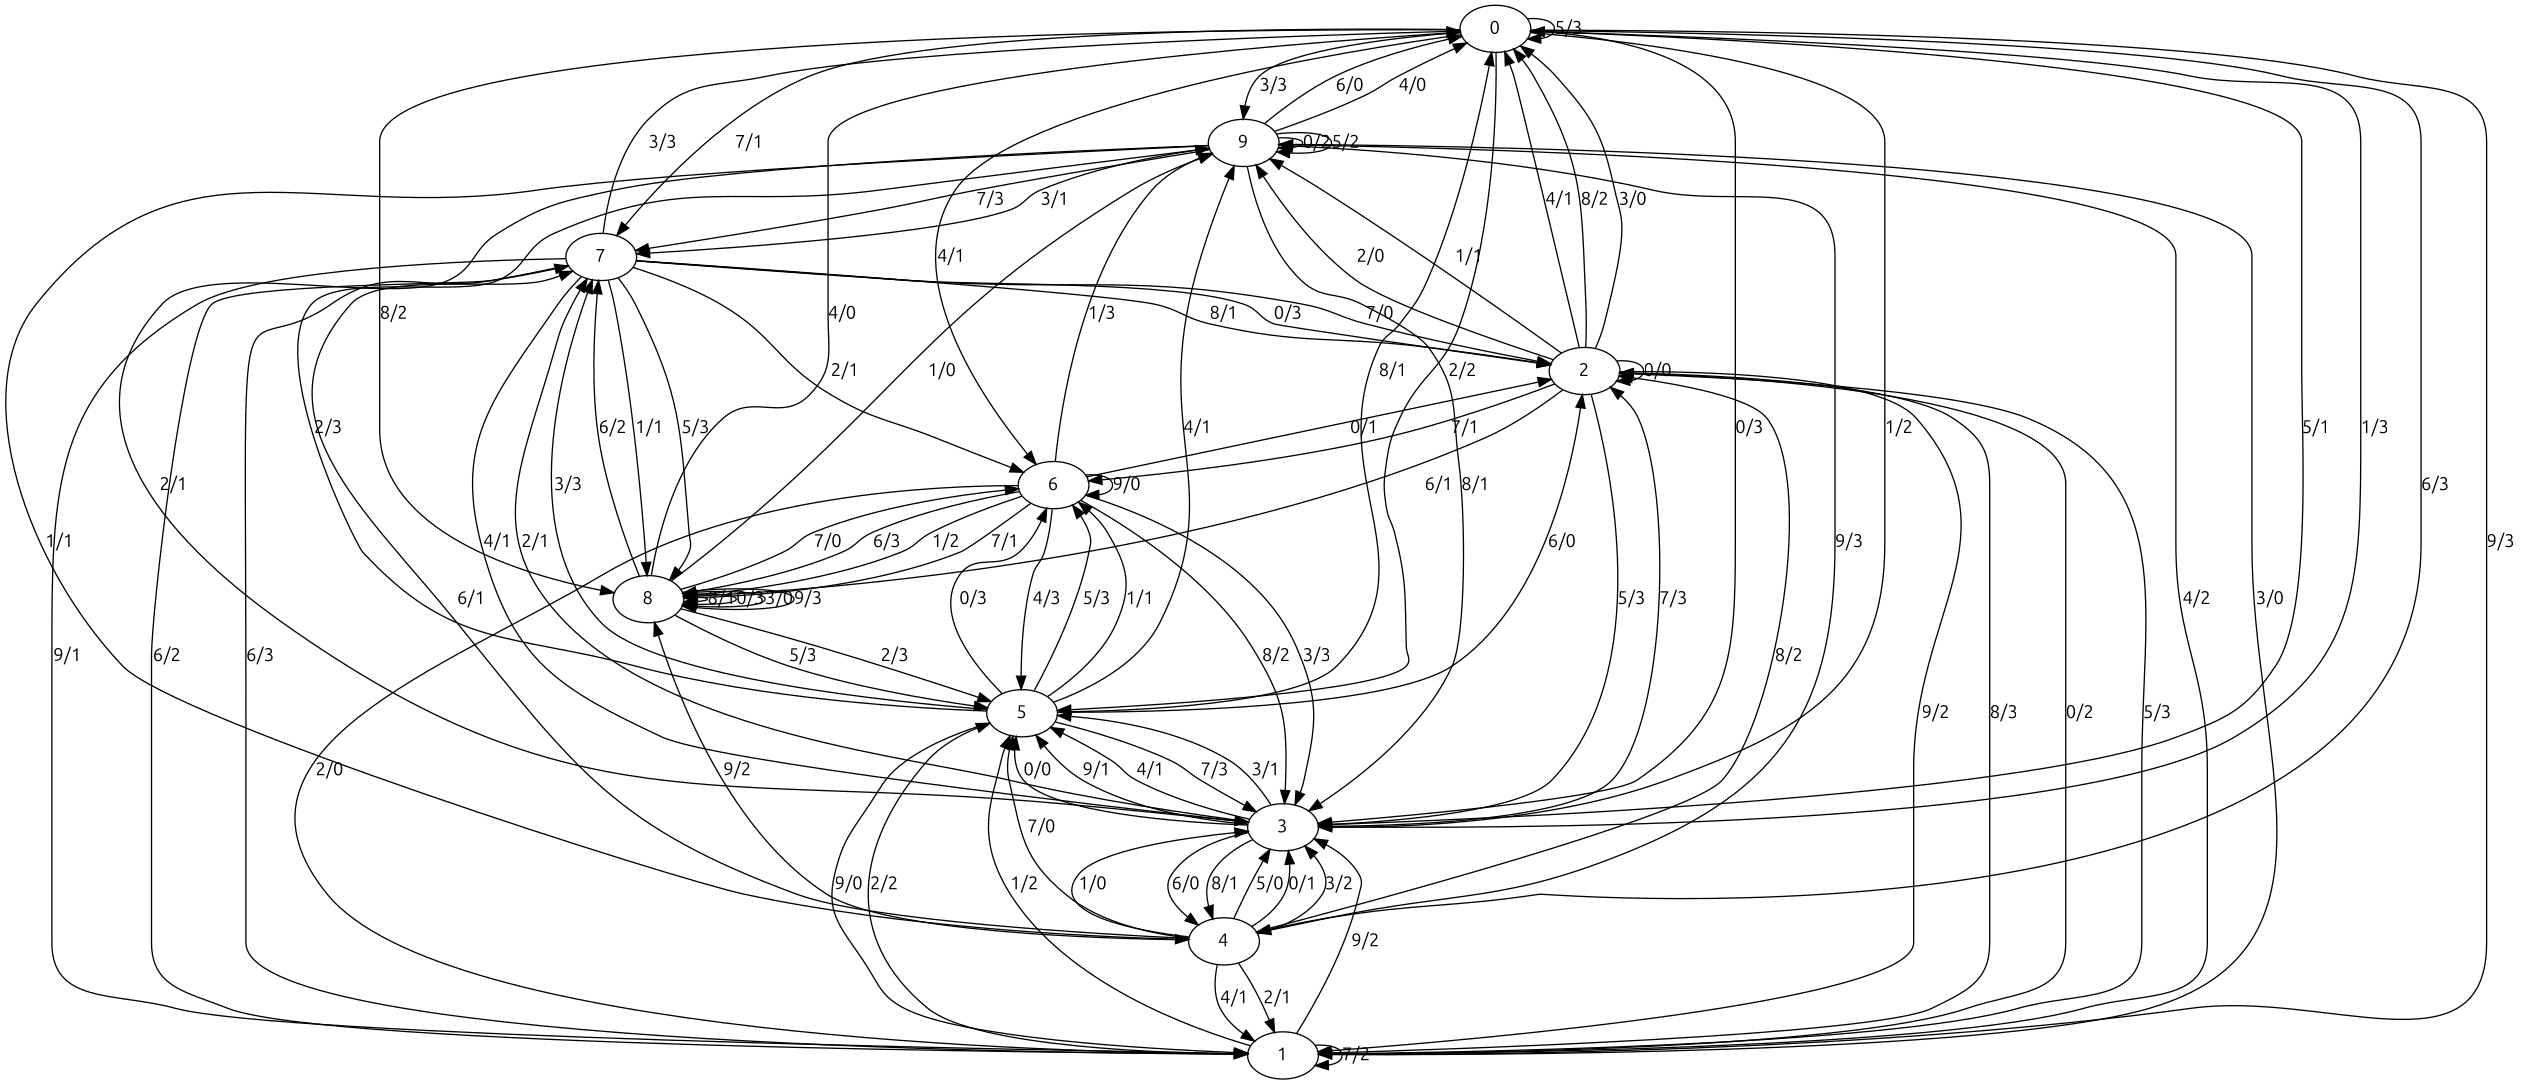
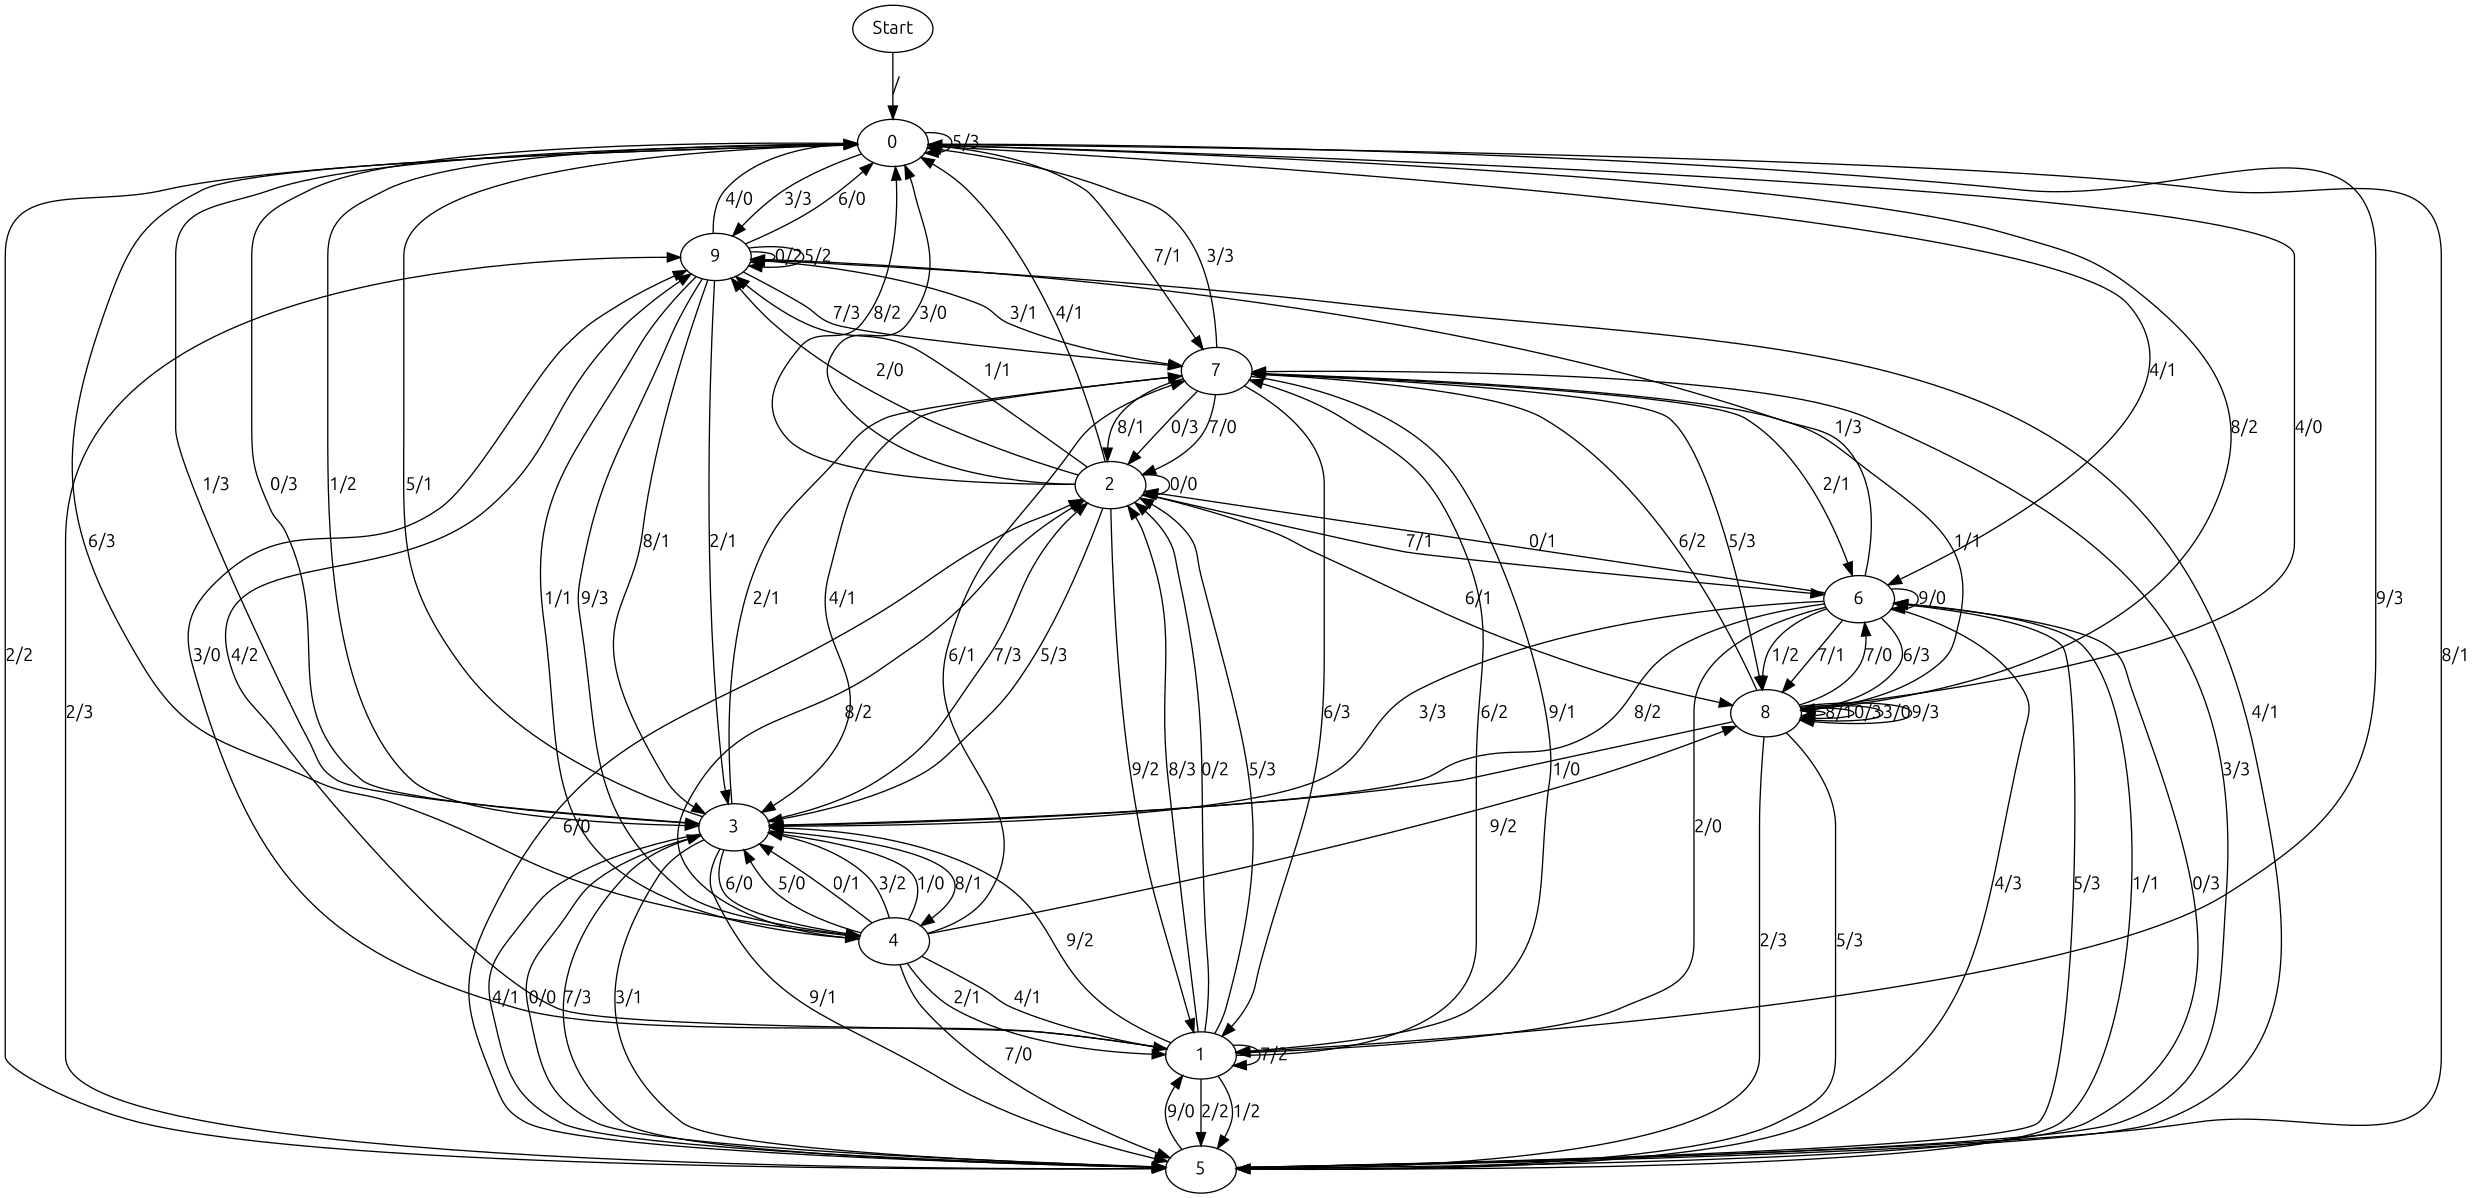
node "Start": added
edge "8" -> "9": now "8" -> "3"
